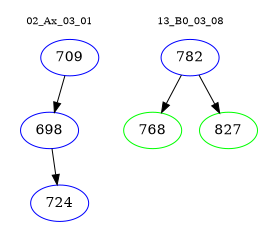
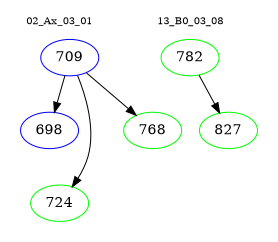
node "782": color blue -> green
edge "782" -> "768": now "709" -> "768"
edge "698" -> "724": now "709" -> "724"
node "724": color blue -> green
